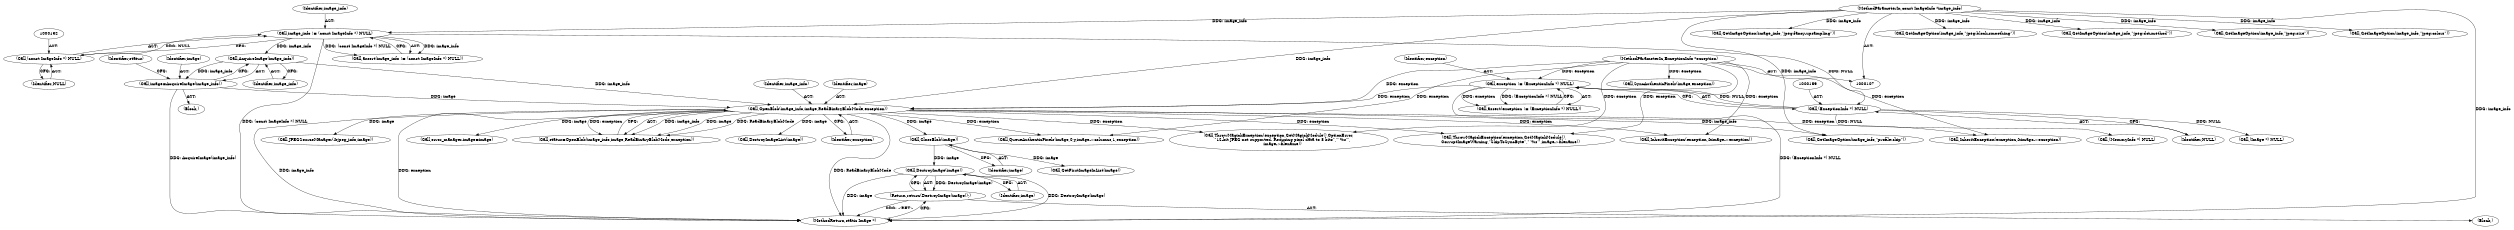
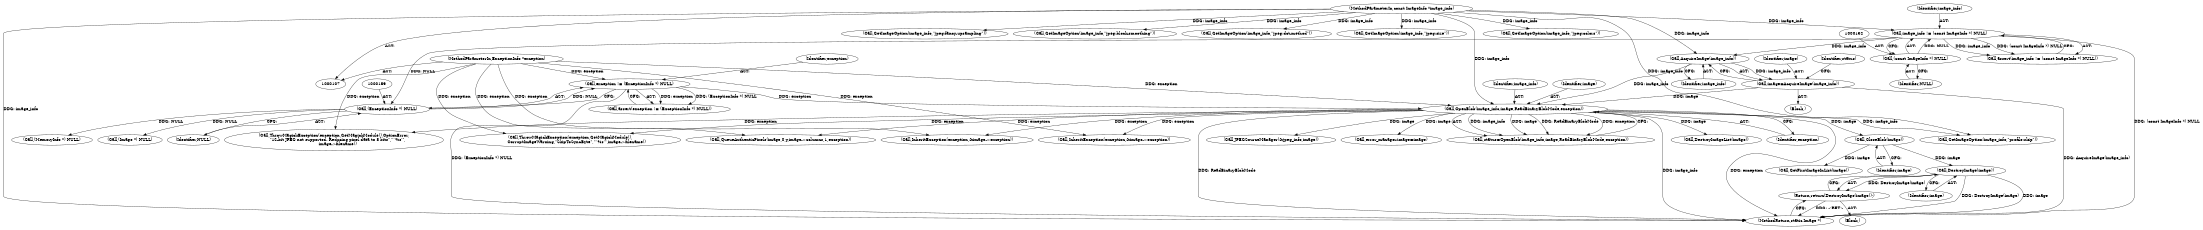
edge "(MethodParameterIn,const ImageInfo *image_info)" -> "(Call,AcquireImage(image_info))": added, label "DDG: image_info"
node "(Call,SyncAuthenticPixels(image,exception))": removed
